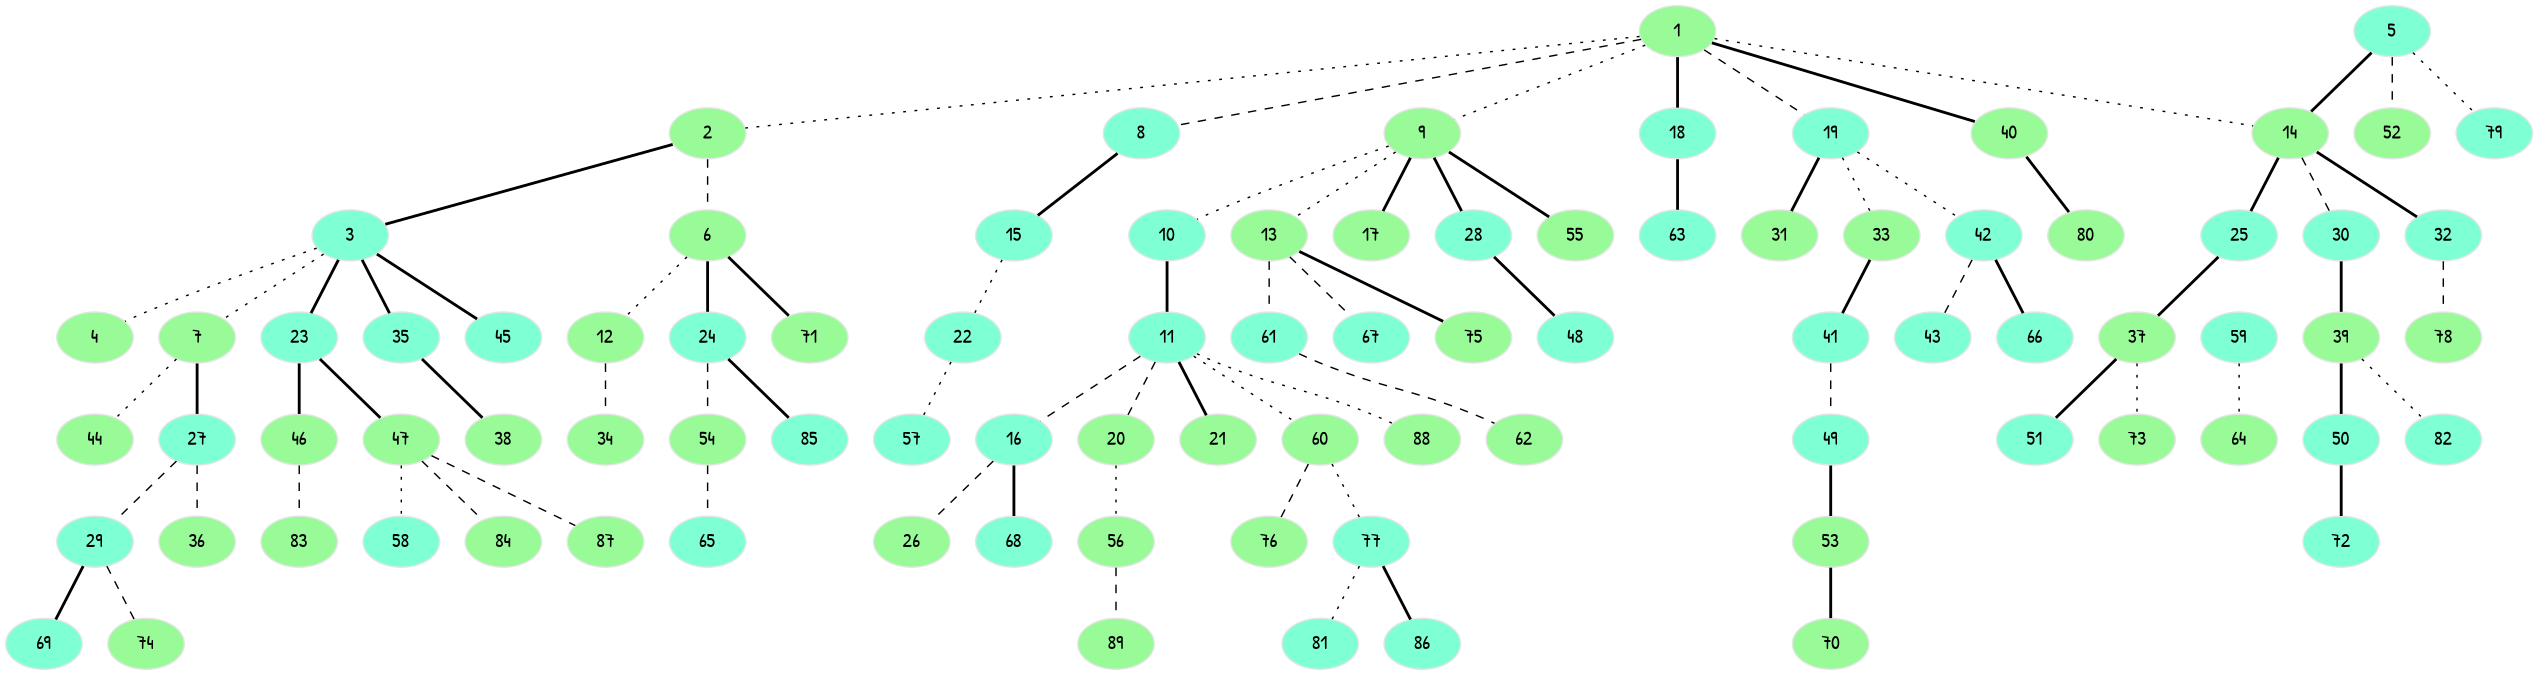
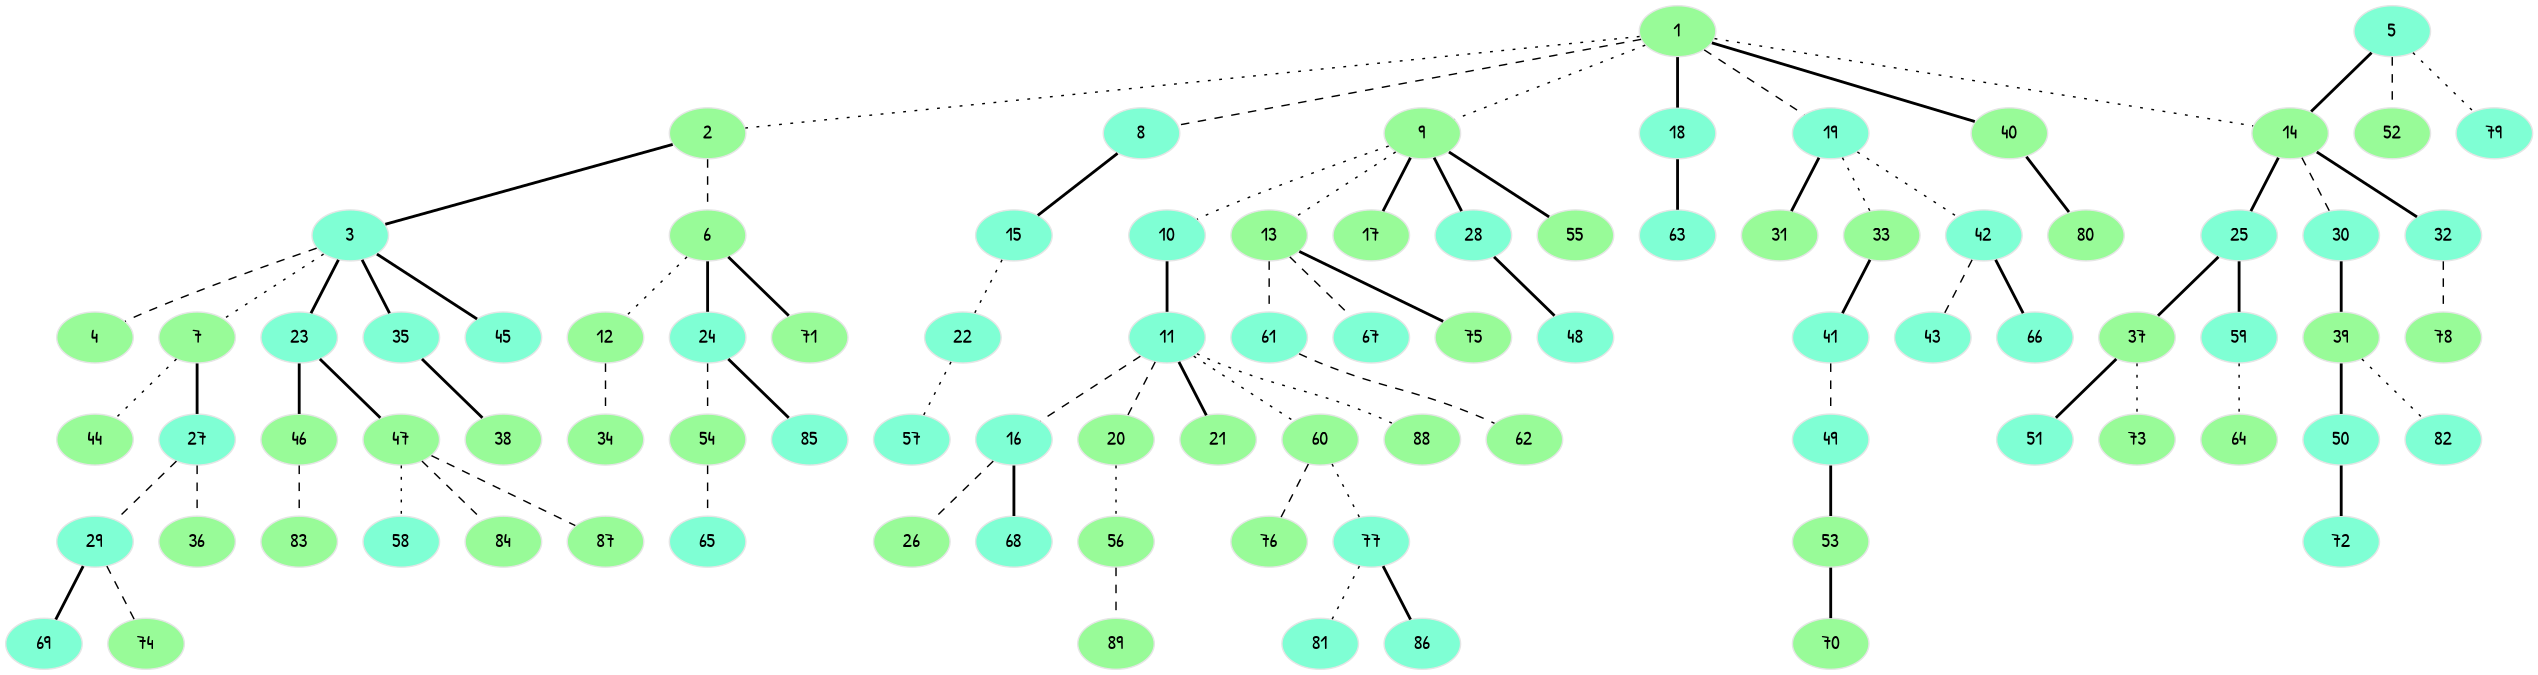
edge "3" -- "4": style dotted -> dashed
edge "25" -- "59": added
